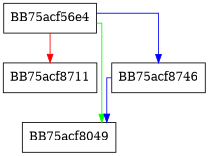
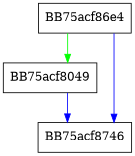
node "BB75acf56e4": label "BB75acf56e4" -> "BB75acf86e4"
node "BB75acf8711": removed
edge "BB75acf8746" -> "BB75acf8049": reversed
